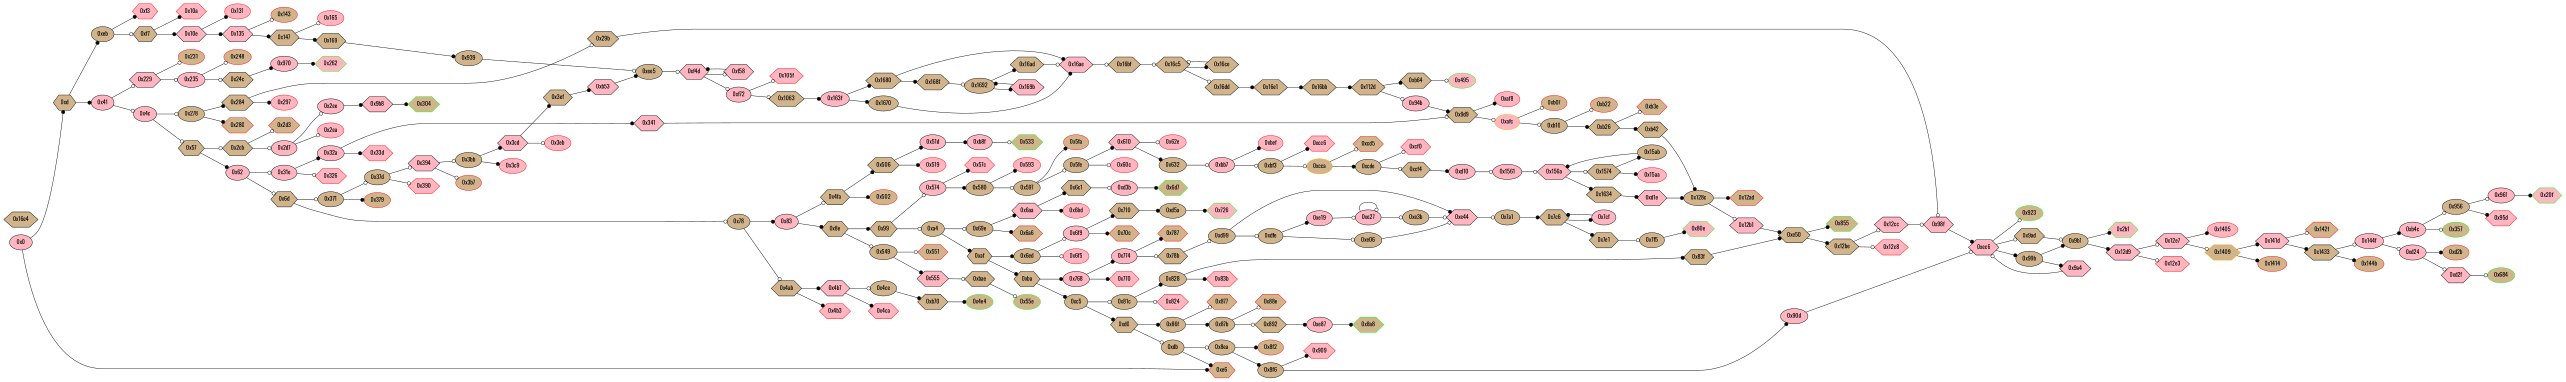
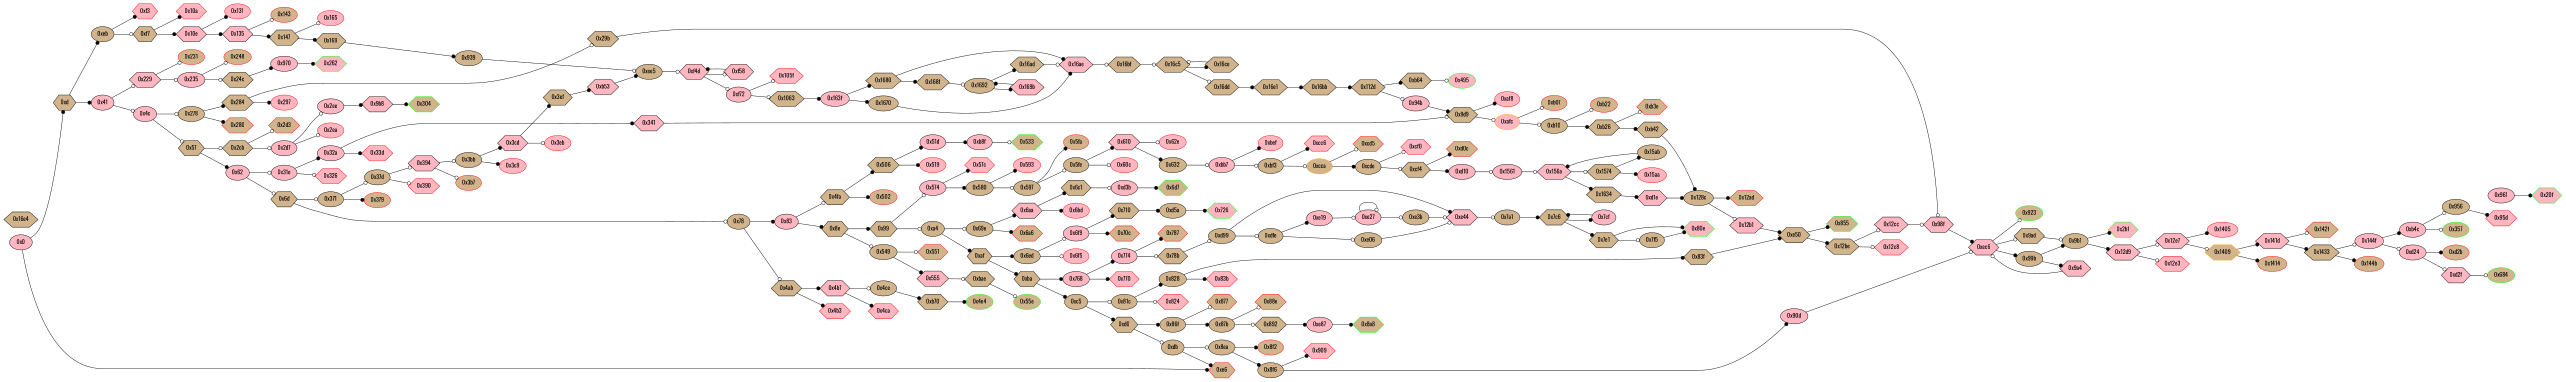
node "0xd0c": added
edge "0x956" -> "0x961": removed
edge "0x7e1" -> "0x80e": added
